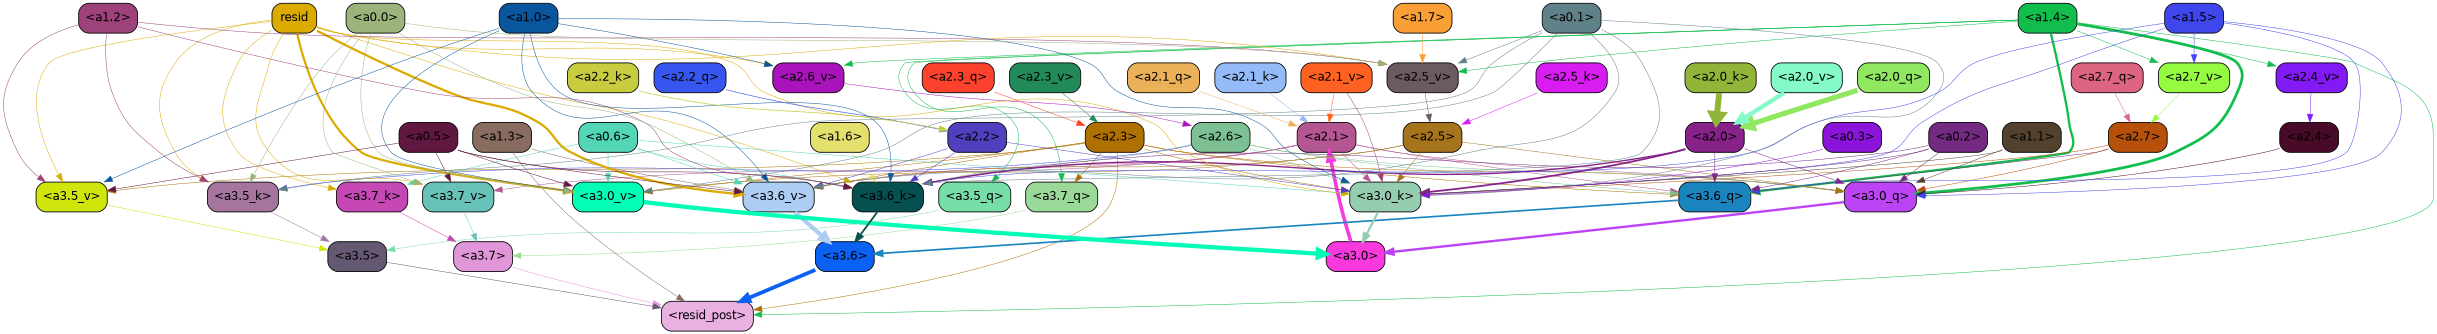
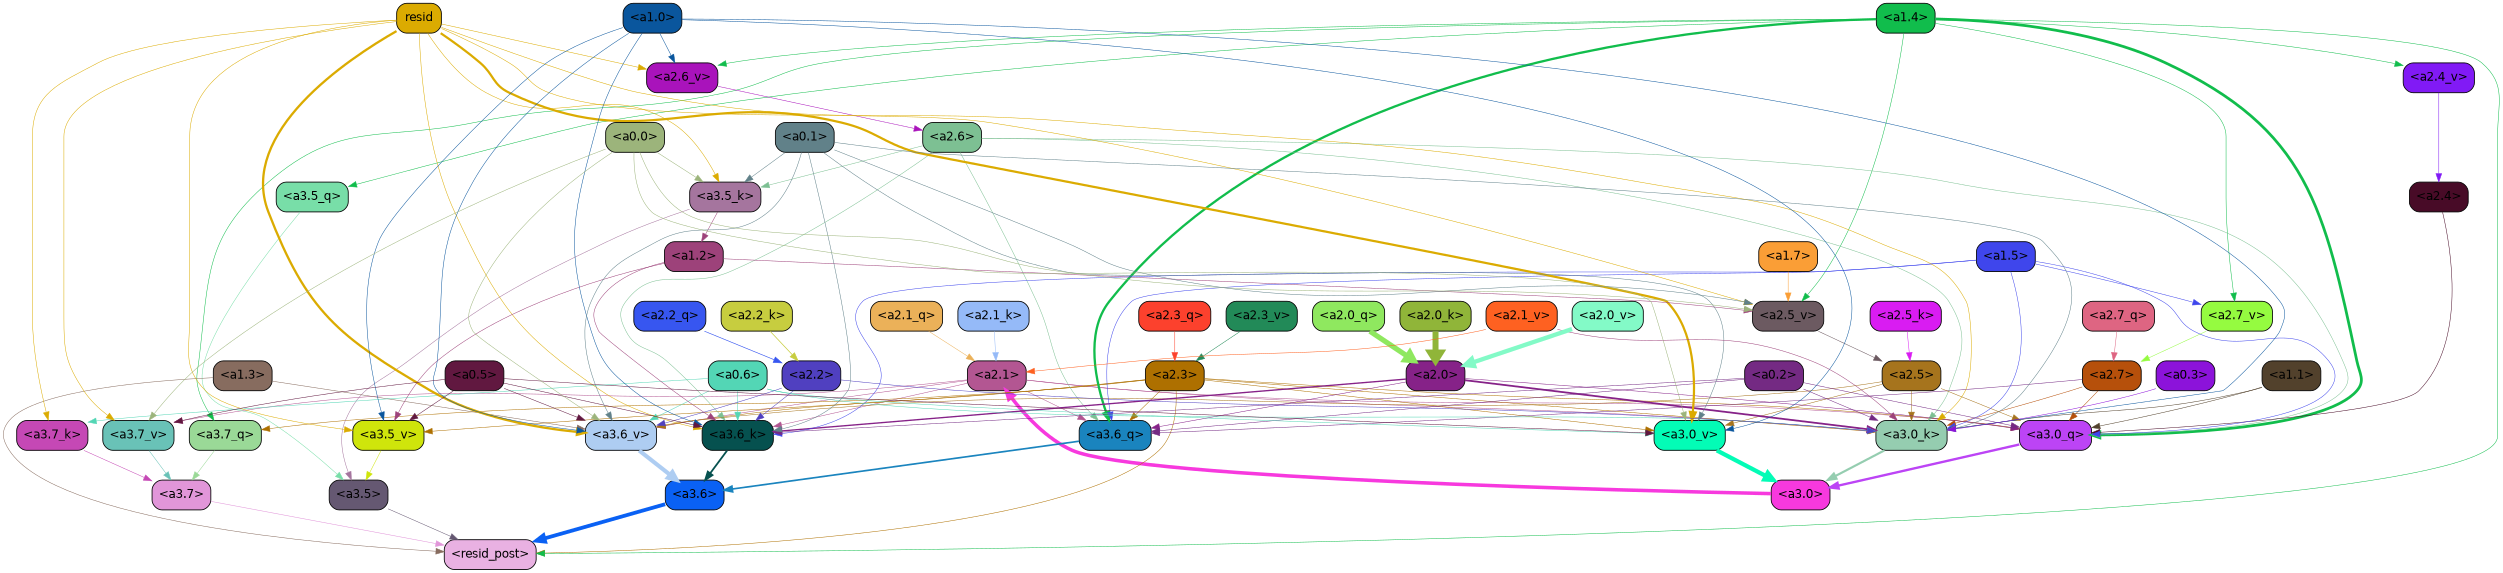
edge "<a1.2>" -> "<a3.5_k>": reversed
node "<a1.6>": removed
edge "<a2.6>" -> "<a3.5_k>": color #3f46ec -> #7dc093
